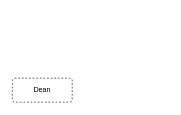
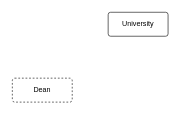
node "University": added
